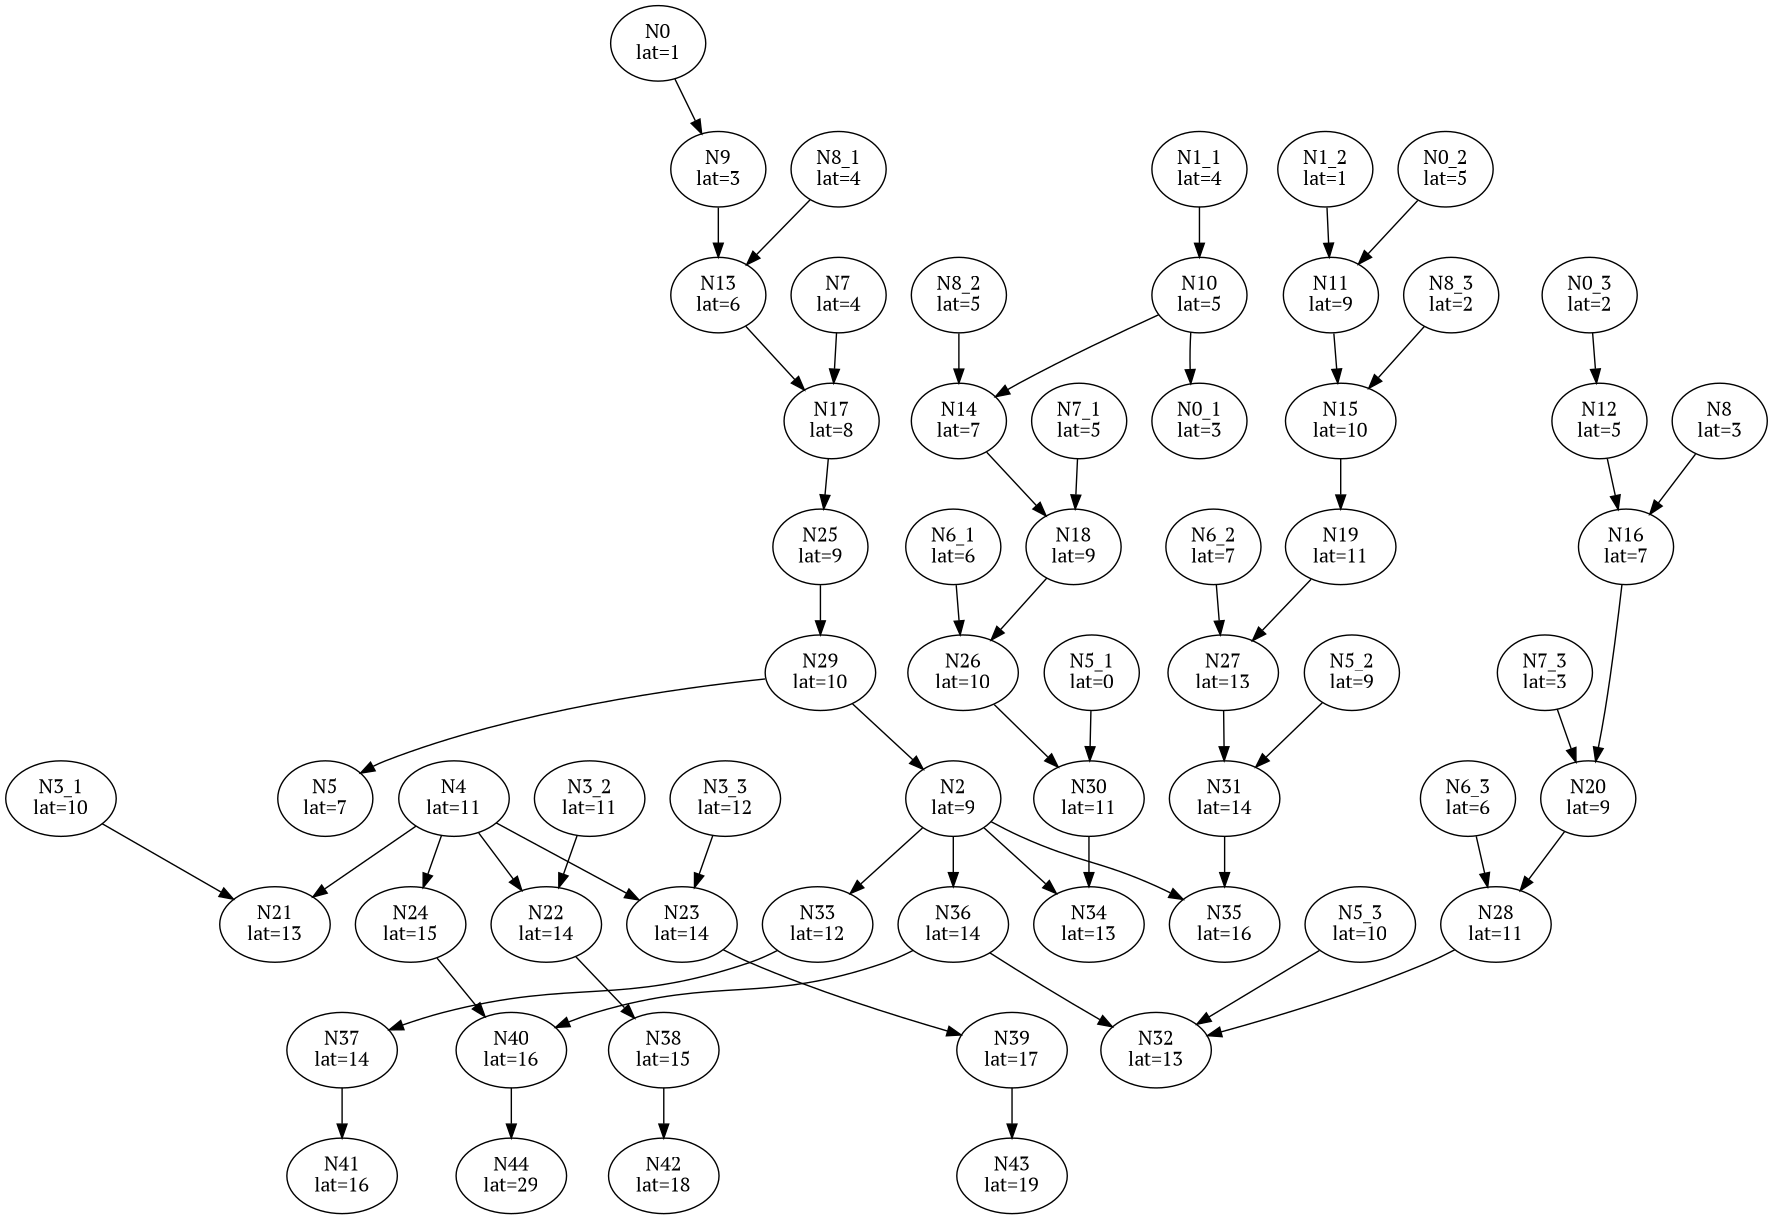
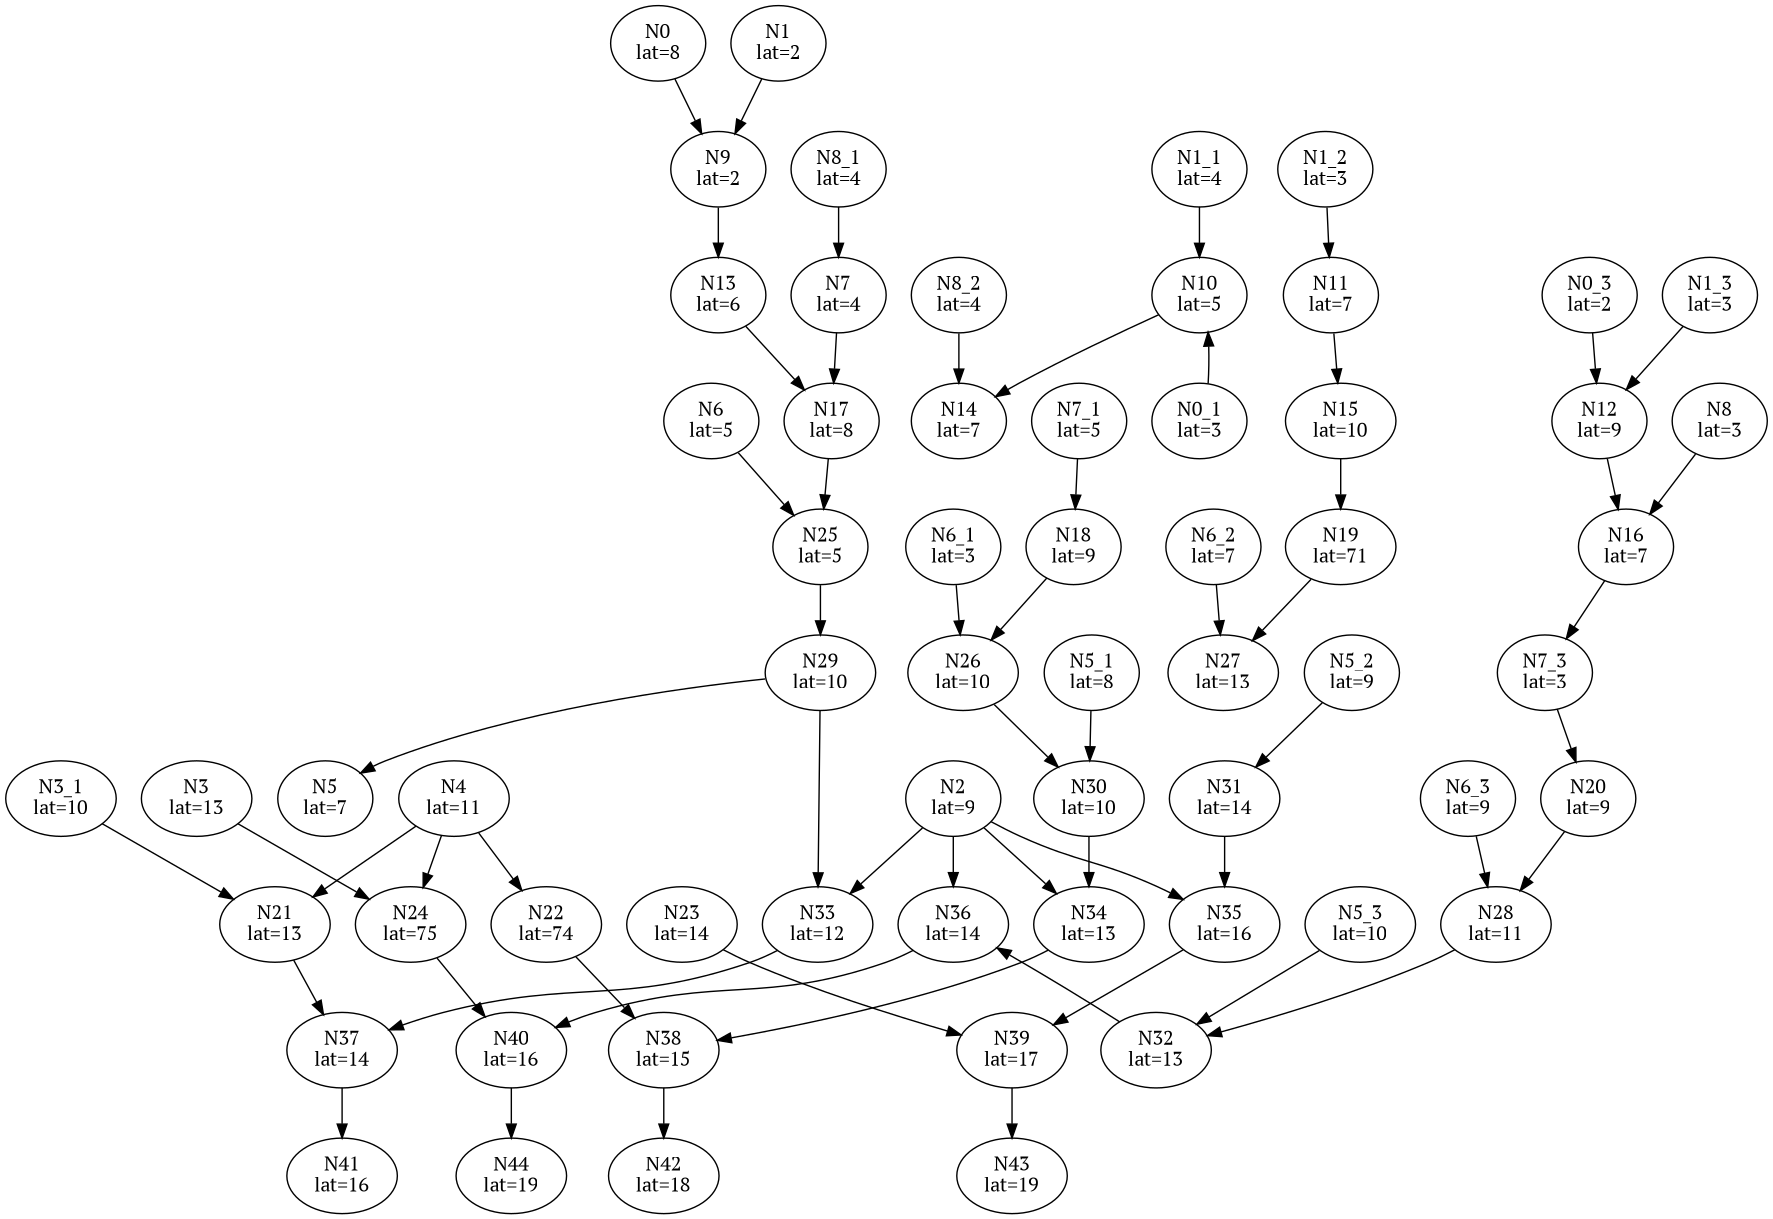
node "N0 lat=1": label "N0 lat=1" -> "N0 lat=8"
node "N1 lat=2": added
node "N9 lat=3": label "N9 lat=3" -> "N9 lat=2"
node "N1_2 lat=1": label "N1_2 lat=1" -> "N1_2 lat=3"
node "N0_2 lat=5": removed
edge "N8_1 lat=4" -> "N13 lat=6": now "N8_1 lat=4" -> "N7 lat=4"
node "N8_2 lat=5": label "N8_2 lat=5" -> "N8_2 lat=4"
node "N11 lat=9": label "N11 lat=9" -> "N11 lat=7"
node "N8_3 lat=2": removed
node "N1_3 lat=3": added
edge "N10 lat=5" -> "N0_1 lat=3": reversed
node "N6 lat=5": added
node "N12 lat=5": label "N12 lat=5" -> "N12 lat=9"
edge "N14 lat=7" -> "N18 lat=9": removed
node "N25 lat=9": label "N25 lat=9" -> "N25 lat=5"
node "N6_1 lat=6": label "N6_1 lat=6" -> "N6_1 lat=3"
node "N19 lat=11": label "N19 lat=11" -> "N19 lat=71"
edge "N16 lat=7" -> "N20 lat=9": now "N16 lat=7" -> "N7_3 lat=3"
node "N5_1 lat=0": label "N5_1 lat=0" -> "N5_1 lat=8"
edge "N27 lat=13" -> "N31 lat=14": removed
edge "N29 lat=10" -> "N2 lat=9": now "N29 lat=10" -> "N33 lat=12"
node "N3 lat=13": added
node "N3_2 lat=11": removed
node "N3_3 lat=12": removed
node "N30 lat=11": label "N30 lat=11" -> "N30 lat=10"
node "N6_3 lat=6": label "N6_3 lat=6" -> "N6_3 lat=9"
edge "N4 lat=11" -> "N23 lat=14": removed
node "N24 lat=15": label "N24 lat=15" -> "N24 lat=75"
node "N22 lat=14": label "N22 lat=14" -> "N22 lat=74"
edge "N21 lat=13" -> "N37 lat=14": added
edge "N35 lat=16" -> "N39 lat=17": added
edge "N36 lat=14" -> "N32 lat=13": reversed
edge "N34 lat=13" -> "N38 lat=15": added
node "N44 lat=29": label "N44 lat=29" -> "N44 lat=19"
